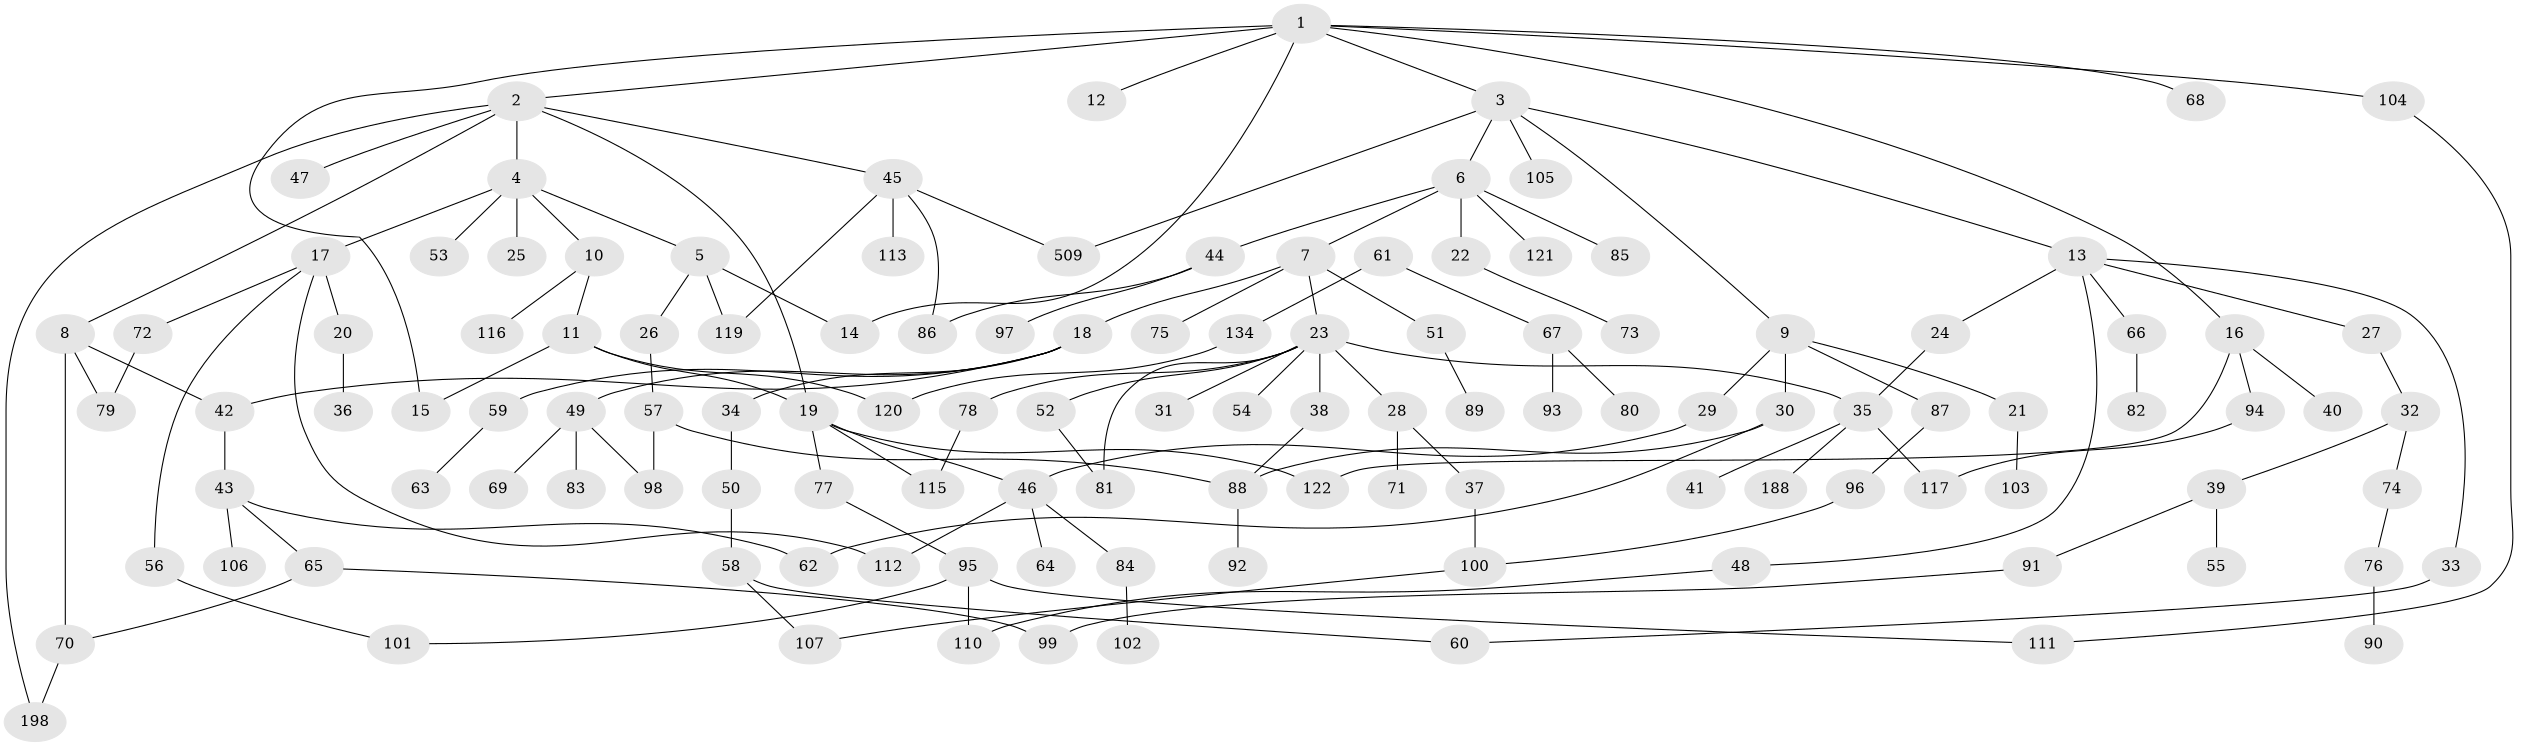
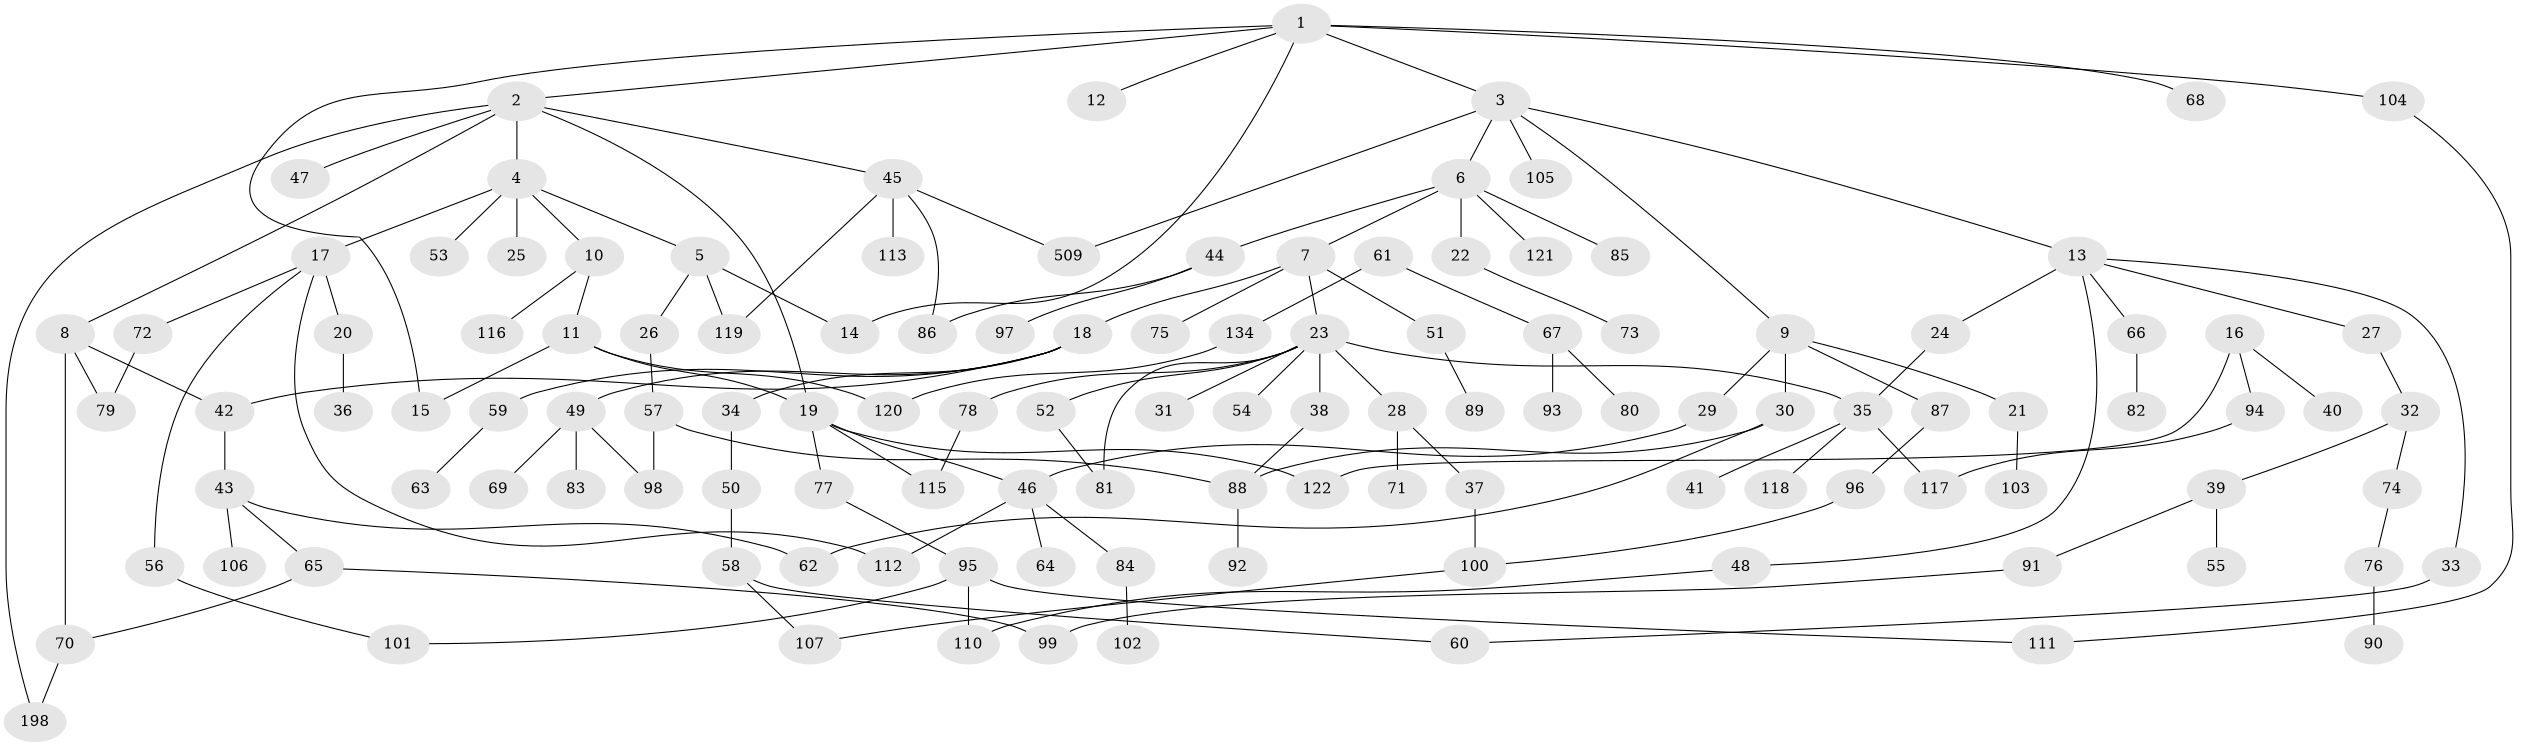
edge "1" -- "16": removed
node "188": label "188" -> "118"
